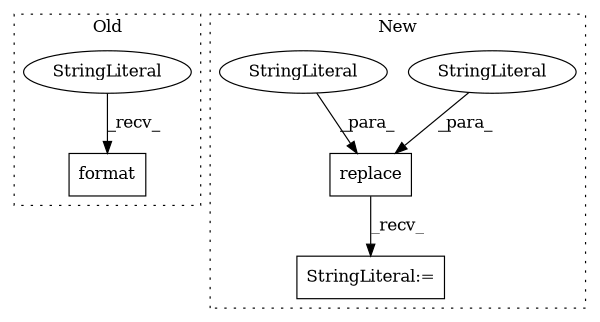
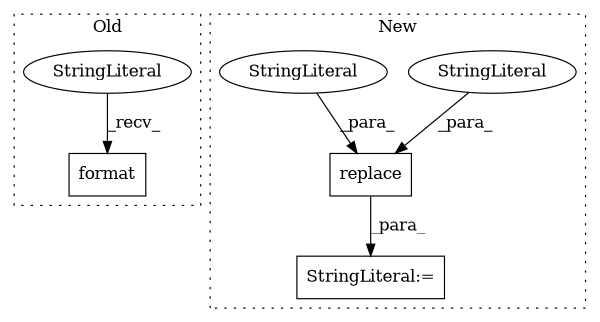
edge "replace" -> "StringLiteral:=": label "_recv_" -> "_para_"
